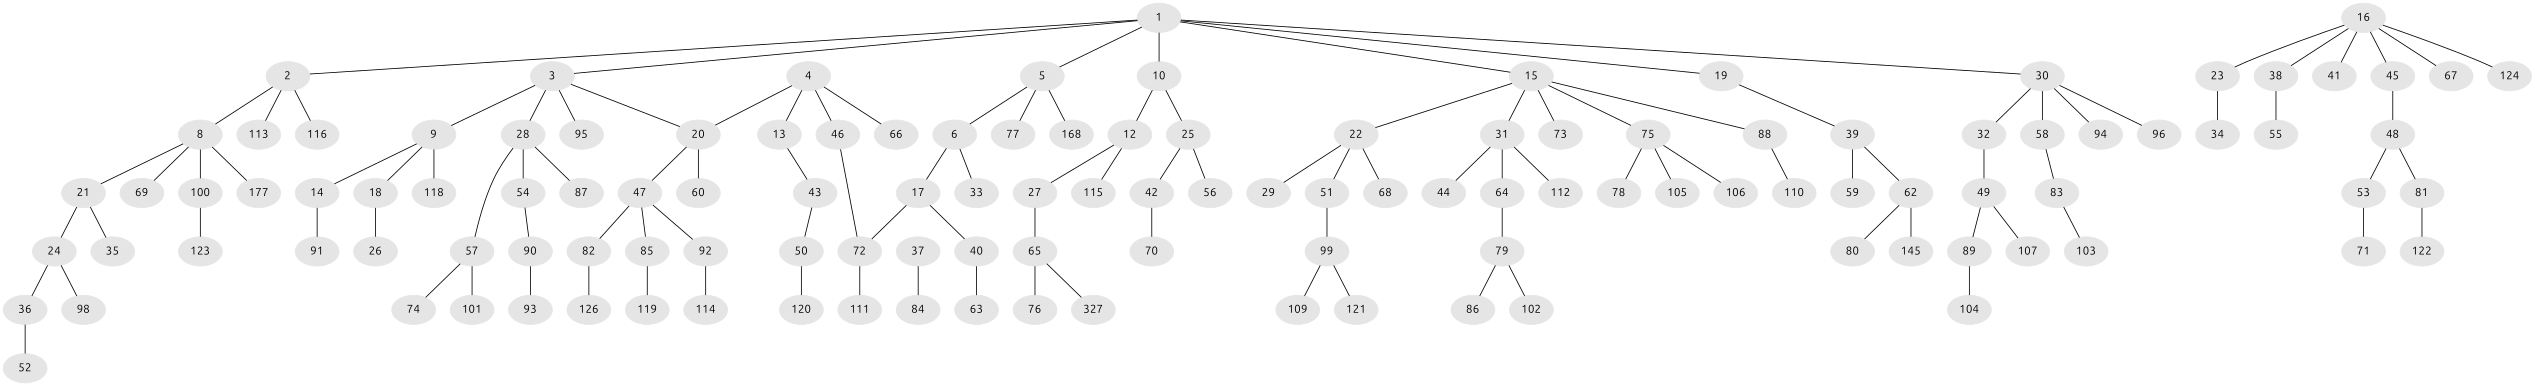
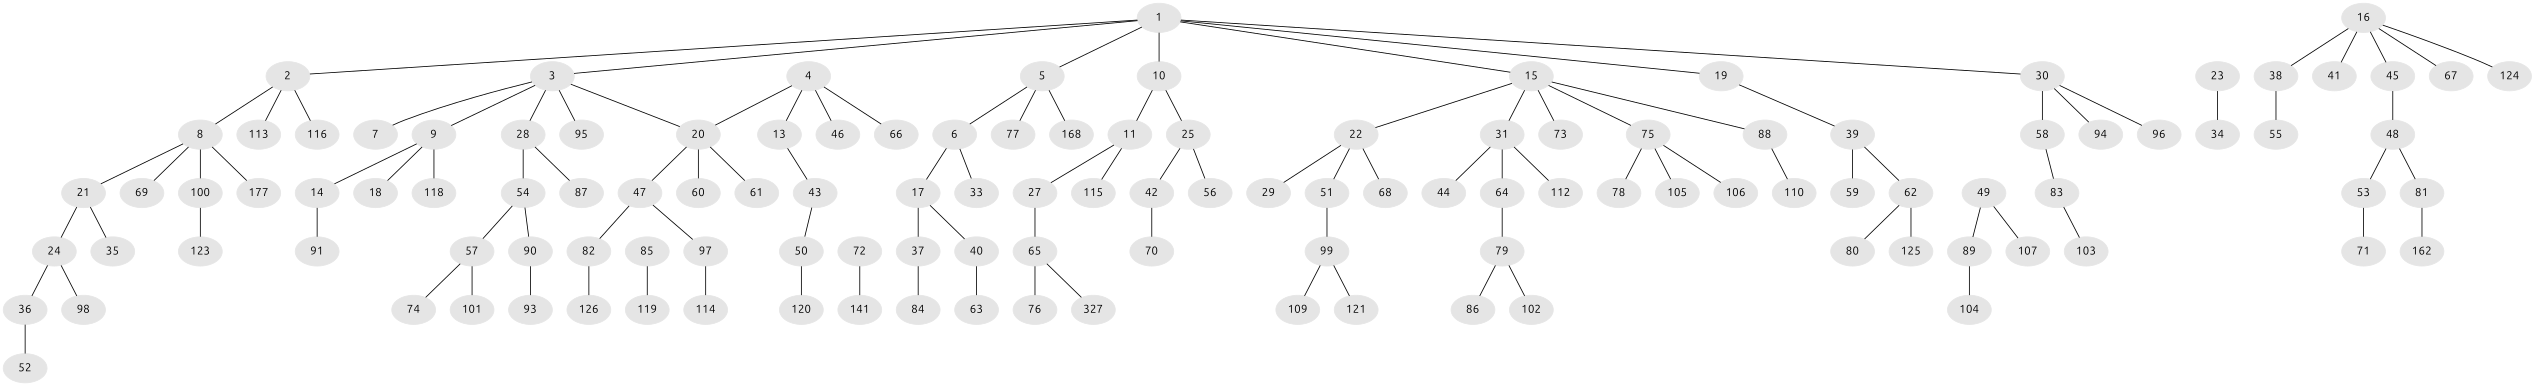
edge "16" -- "23": removed
node "7": added
node "12": label "12" -> "11"
node "32": removed
edge "28" -- "57": now "54" -- "57"
node "61": added
edge "46" -- "72": removed
edge "47" -- "85": removed
edge "17" -- "72": now "17" -- "37"
node "26": removed
node "92": label "92" -> "97"
node "145": label "145" -> "125"
node "122": label "122" -> "162"
node "111": label "111" -> "141"
